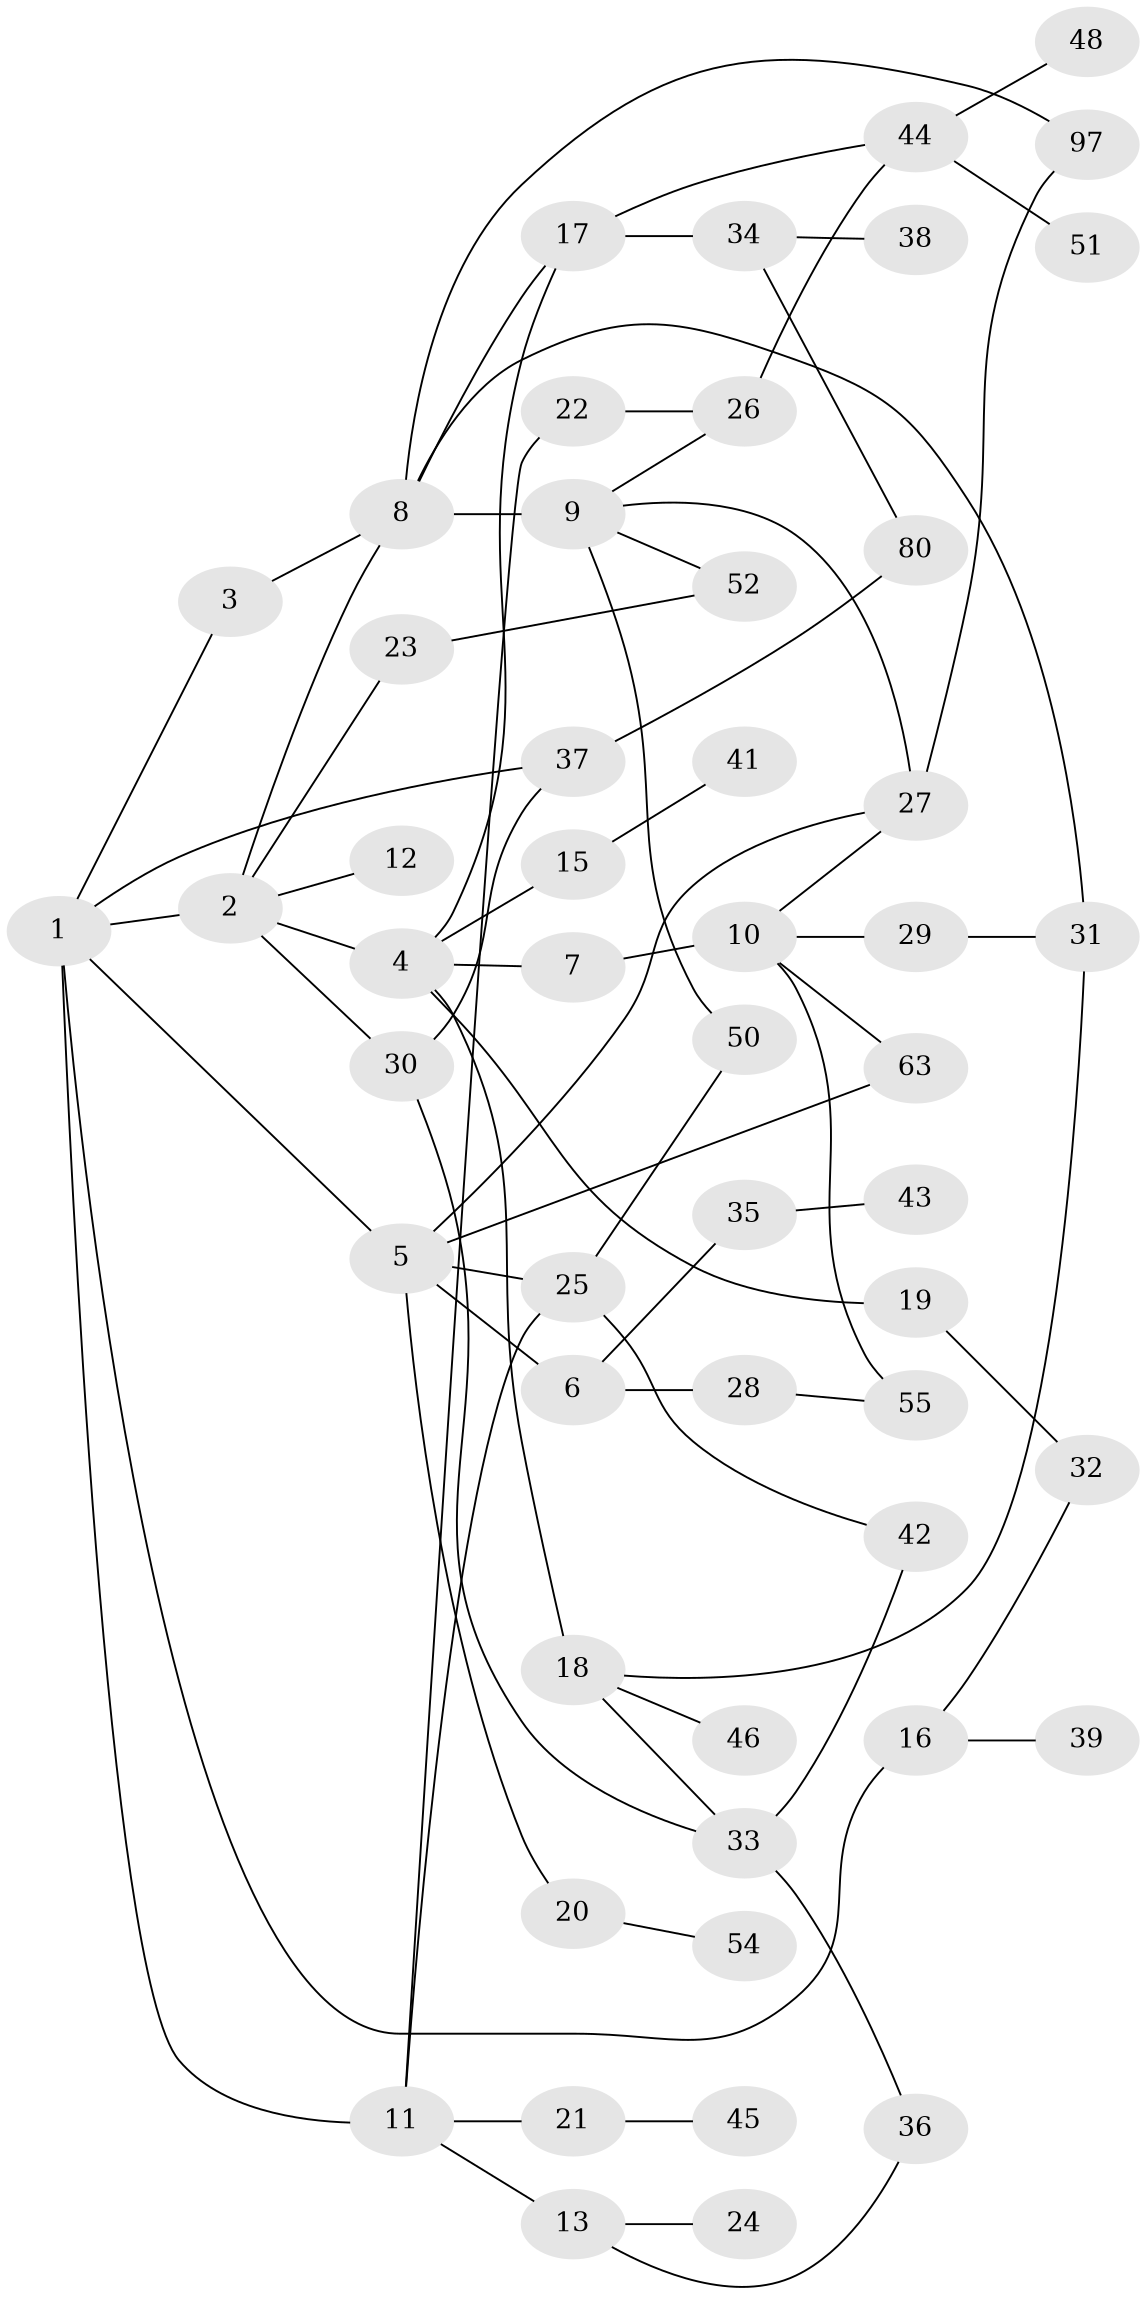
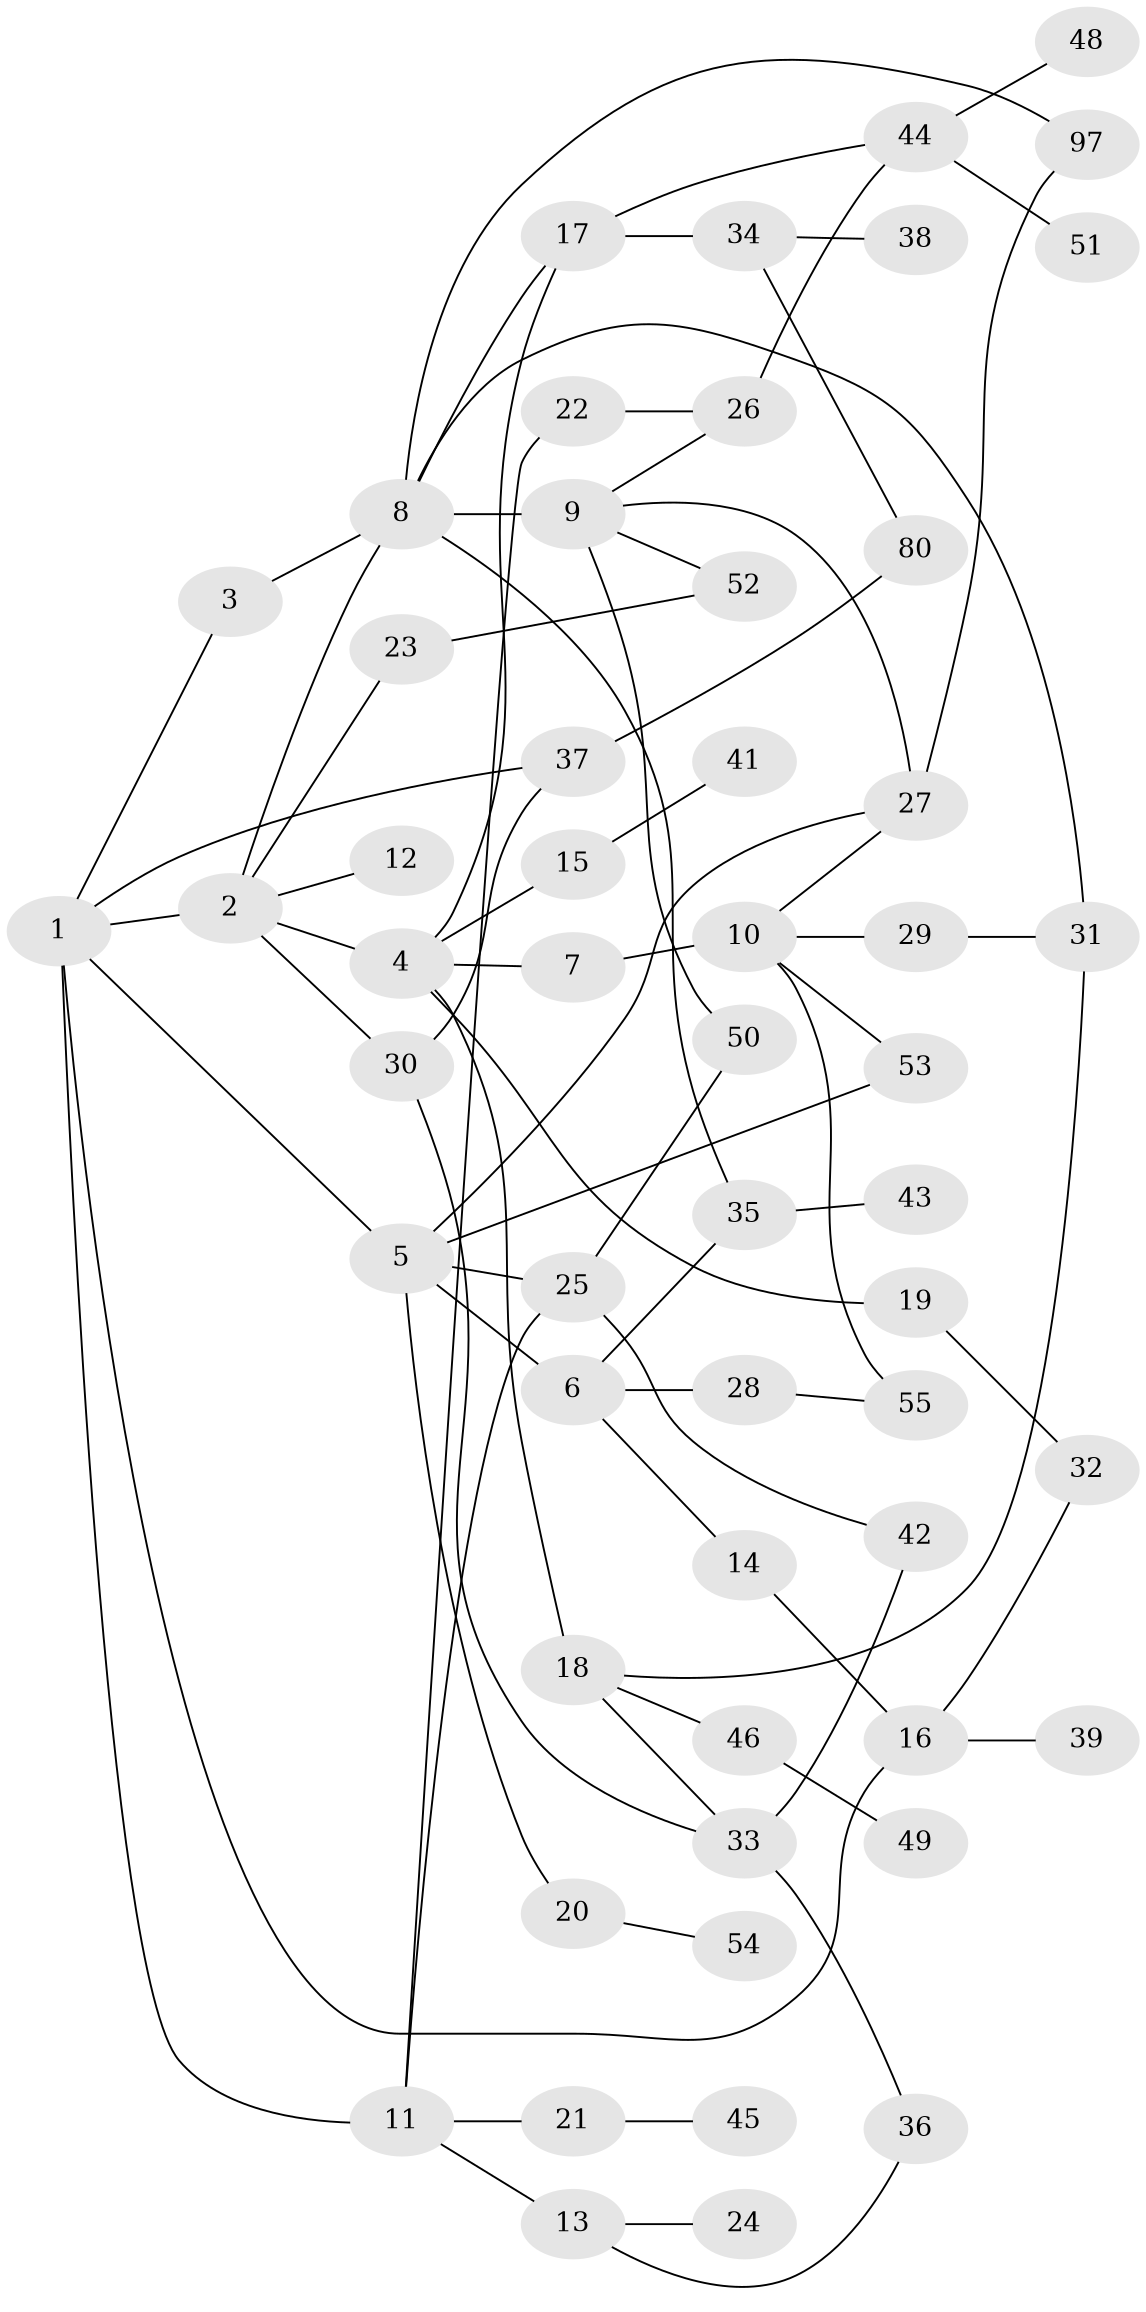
edge "8" -- "35": added
node "63": label "63" -> "53"
node "14": added
node "49": added
